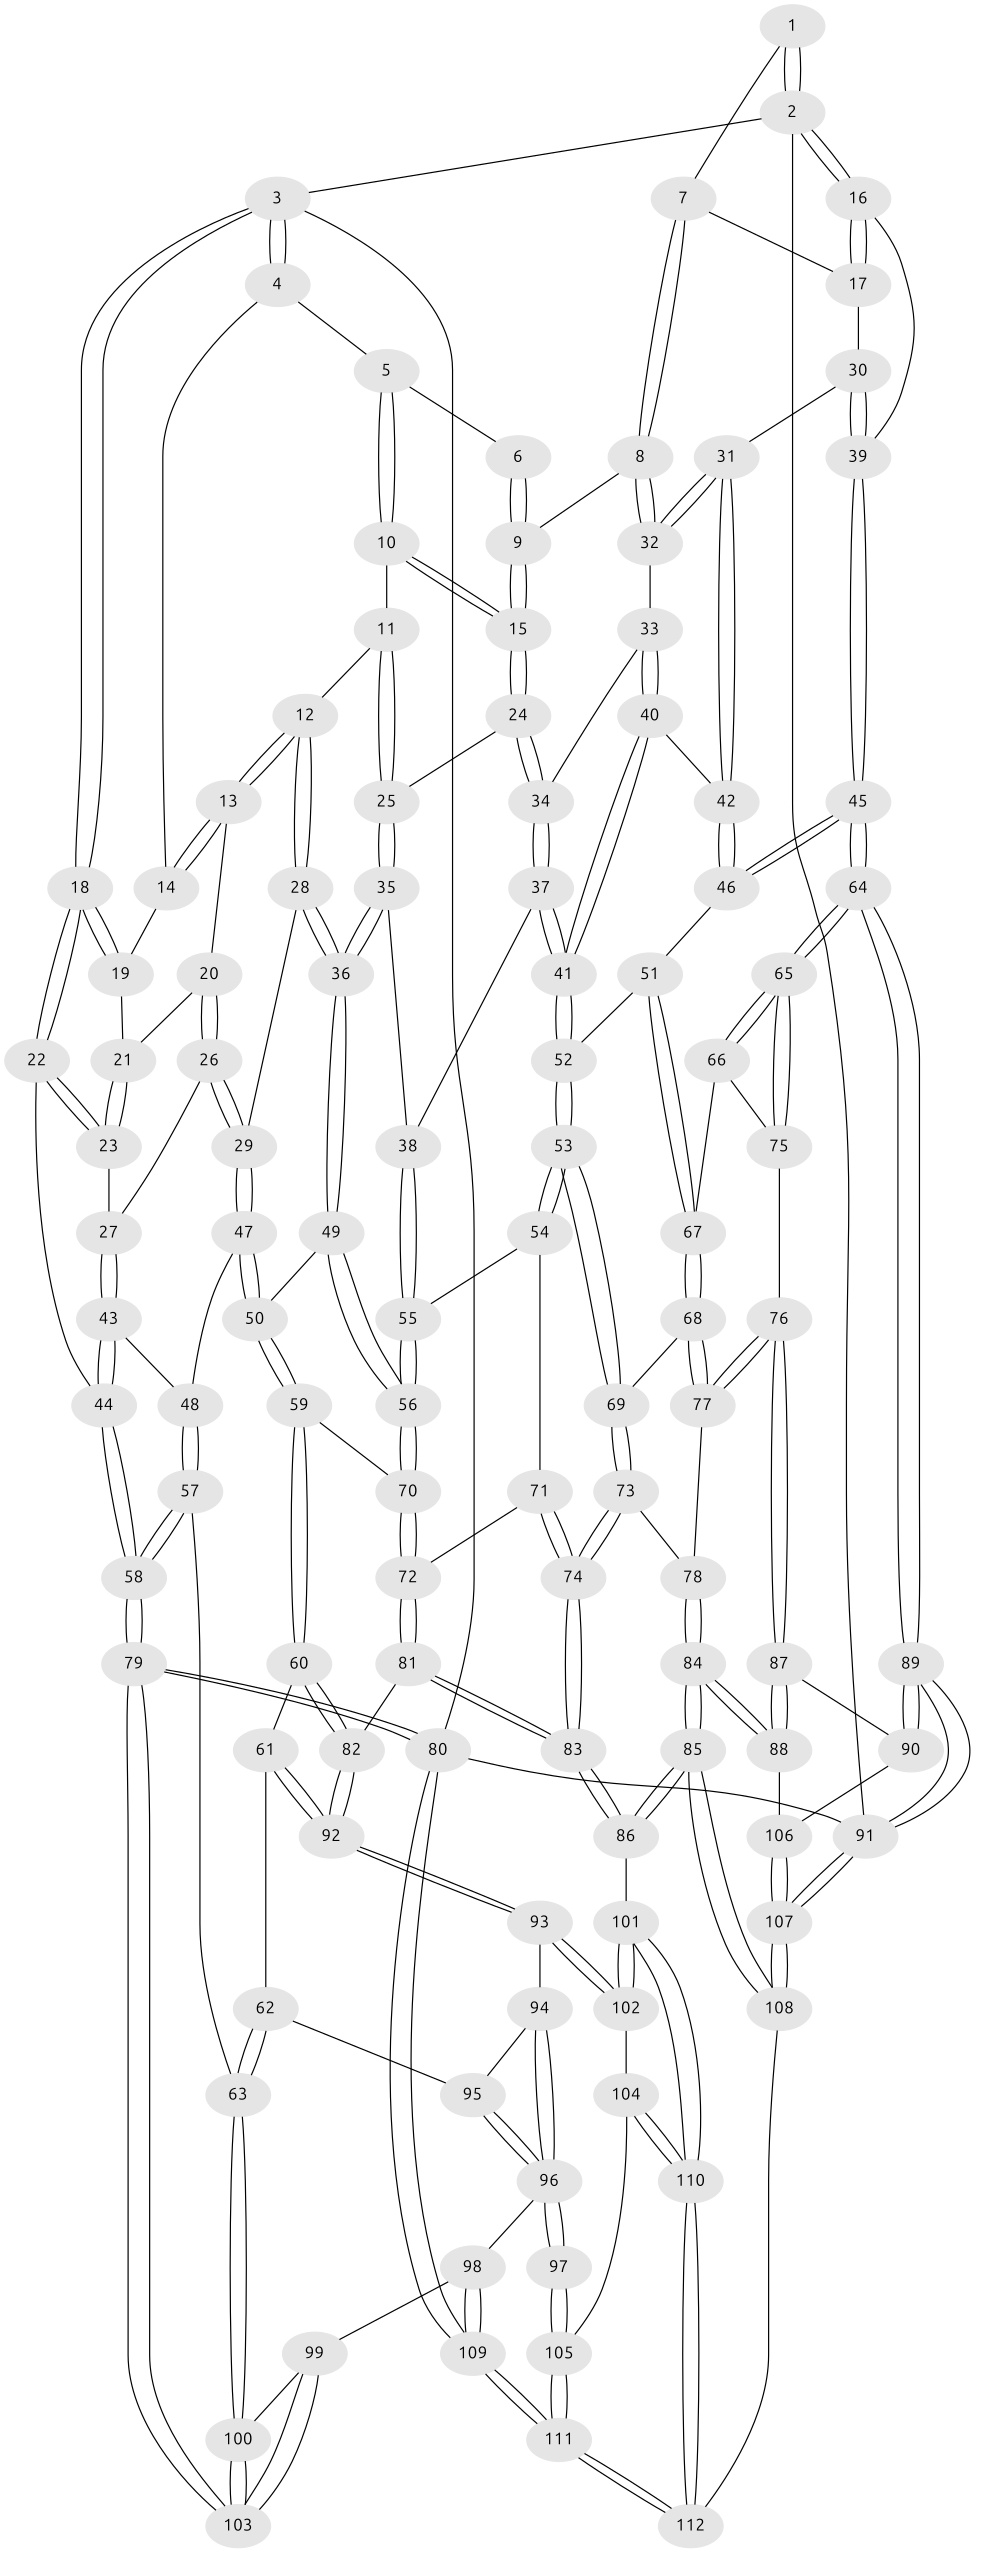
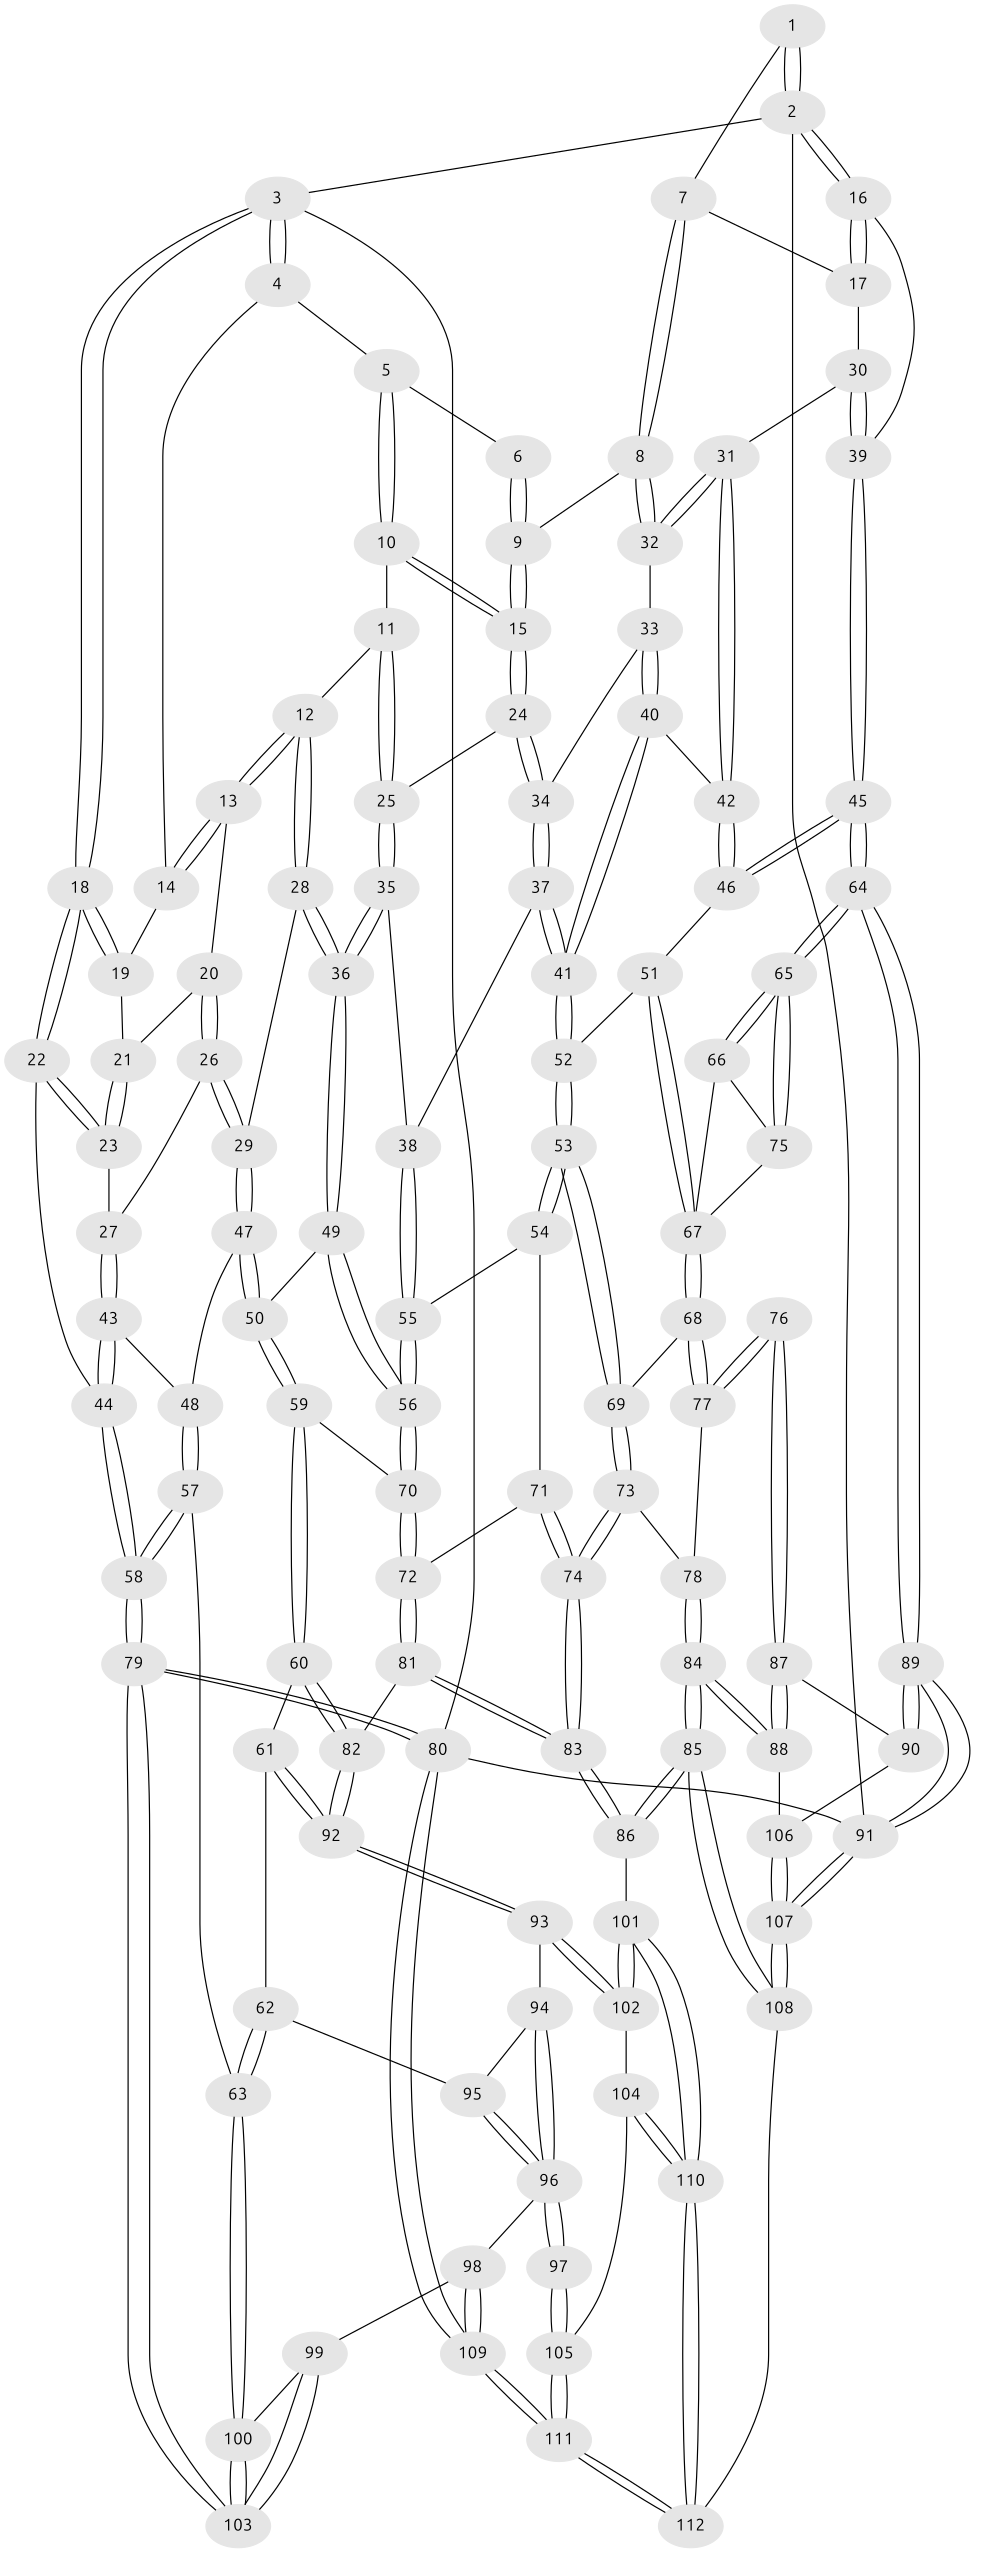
edge "75" -- "76": now "75" -- "67"
